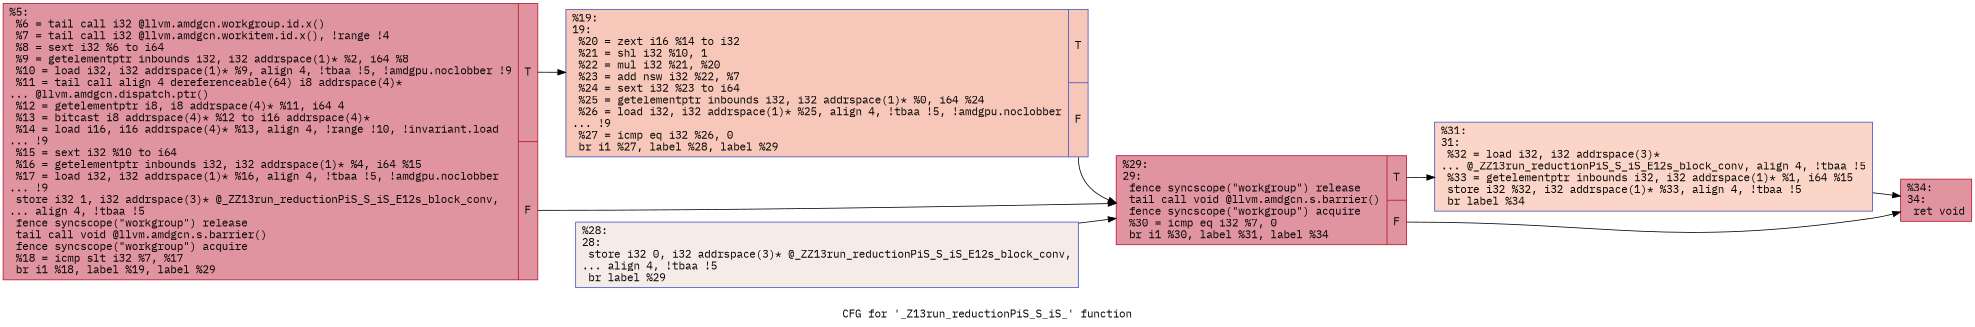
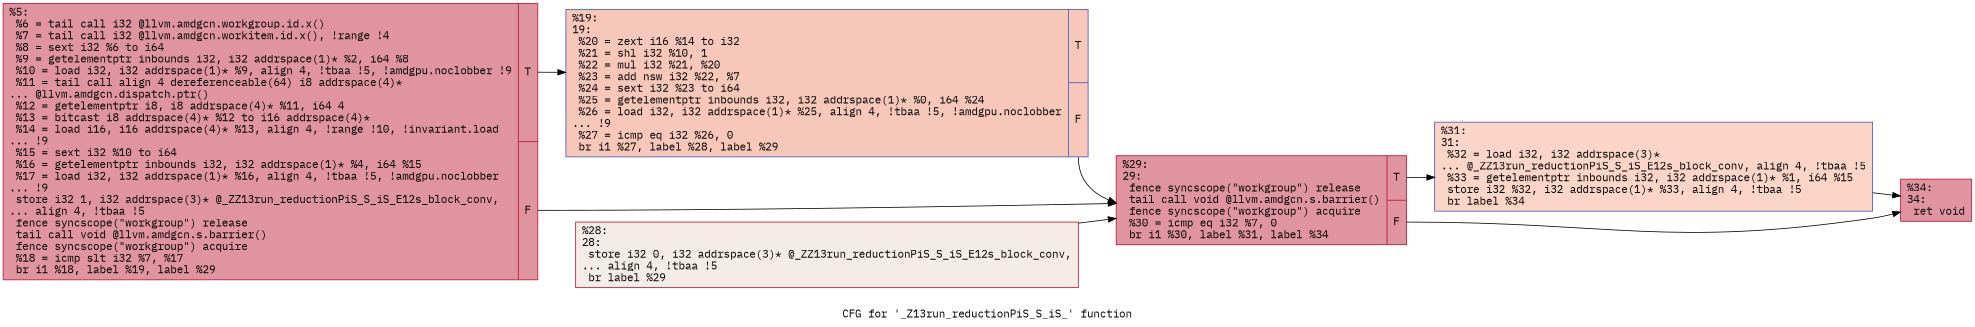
node "%28:": color #3d50c3ff -> #b70d28ff
